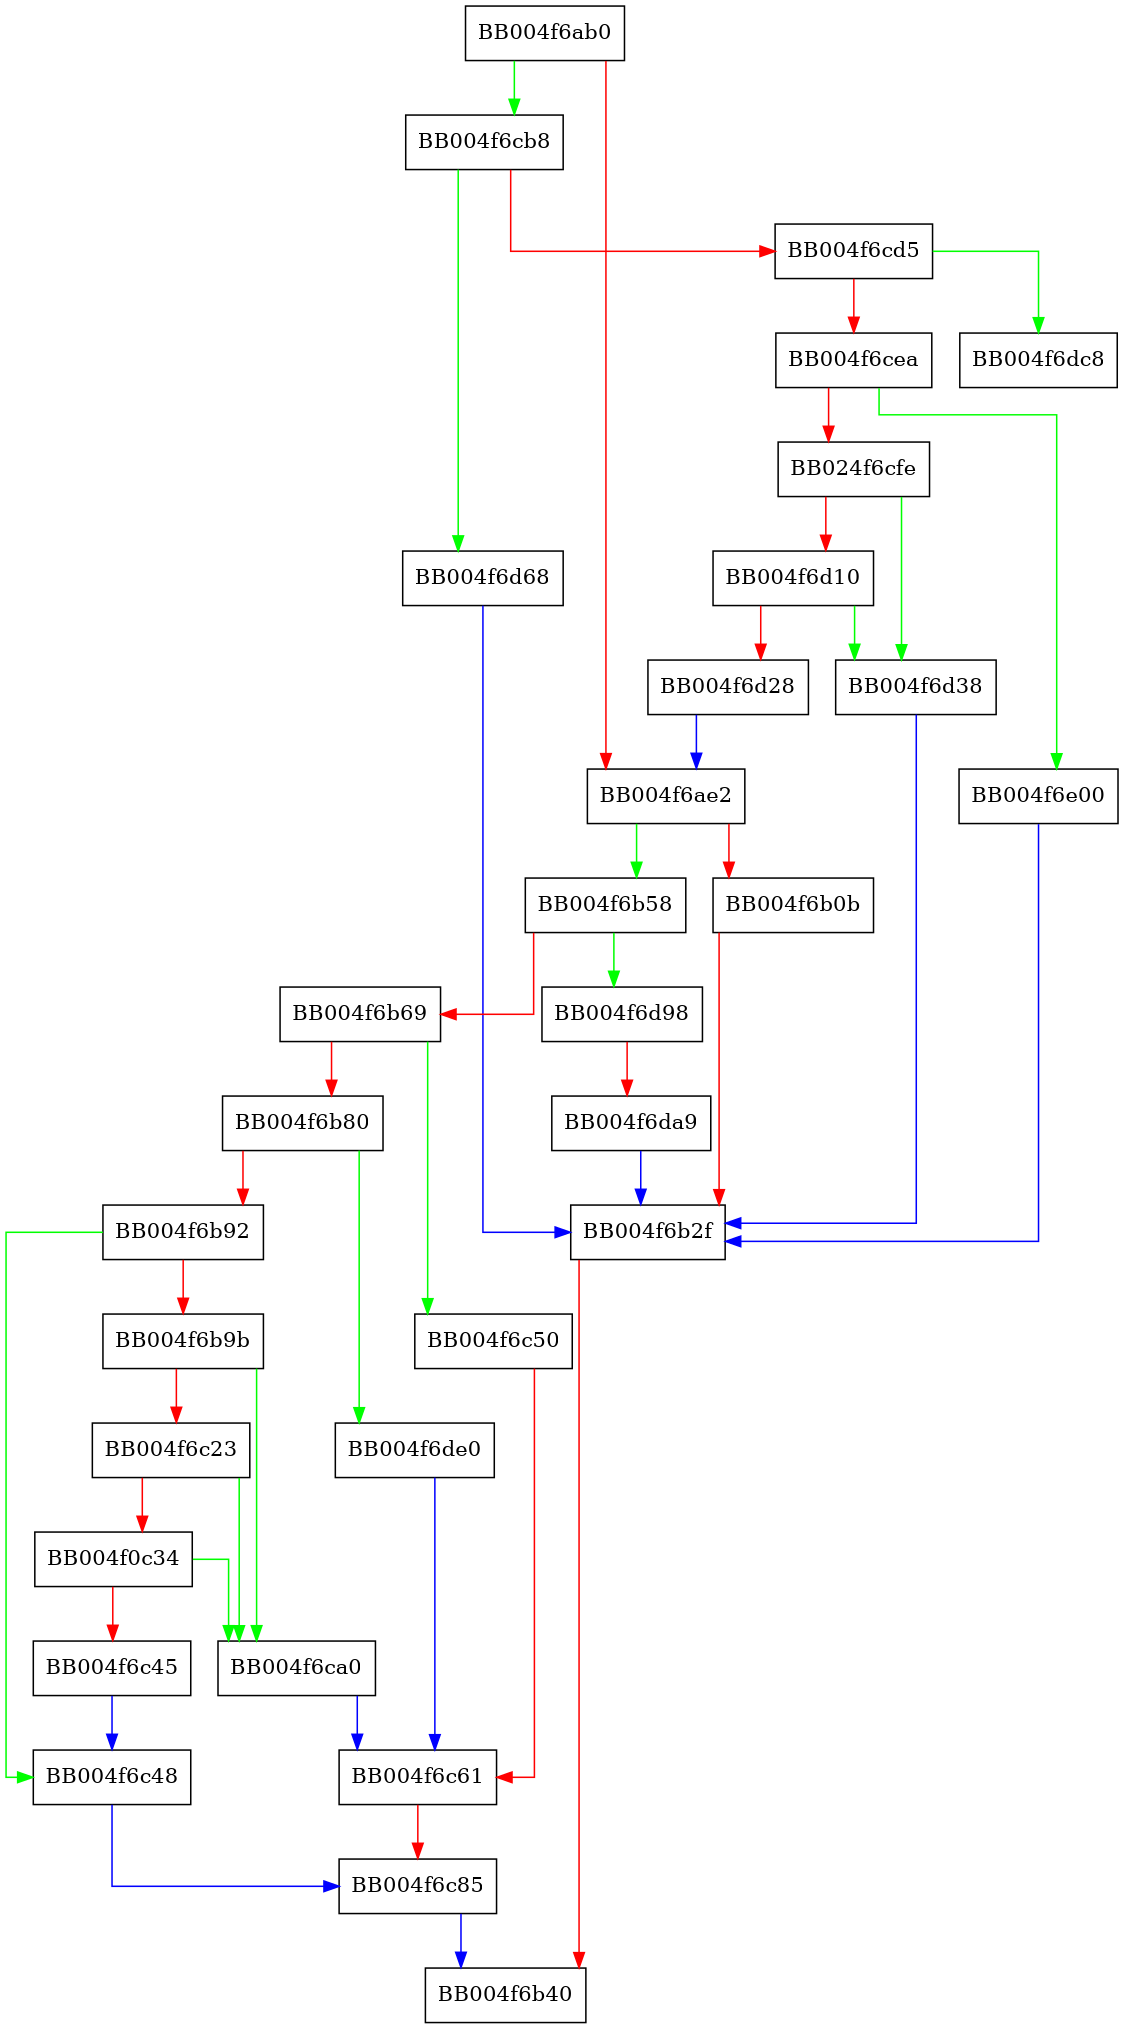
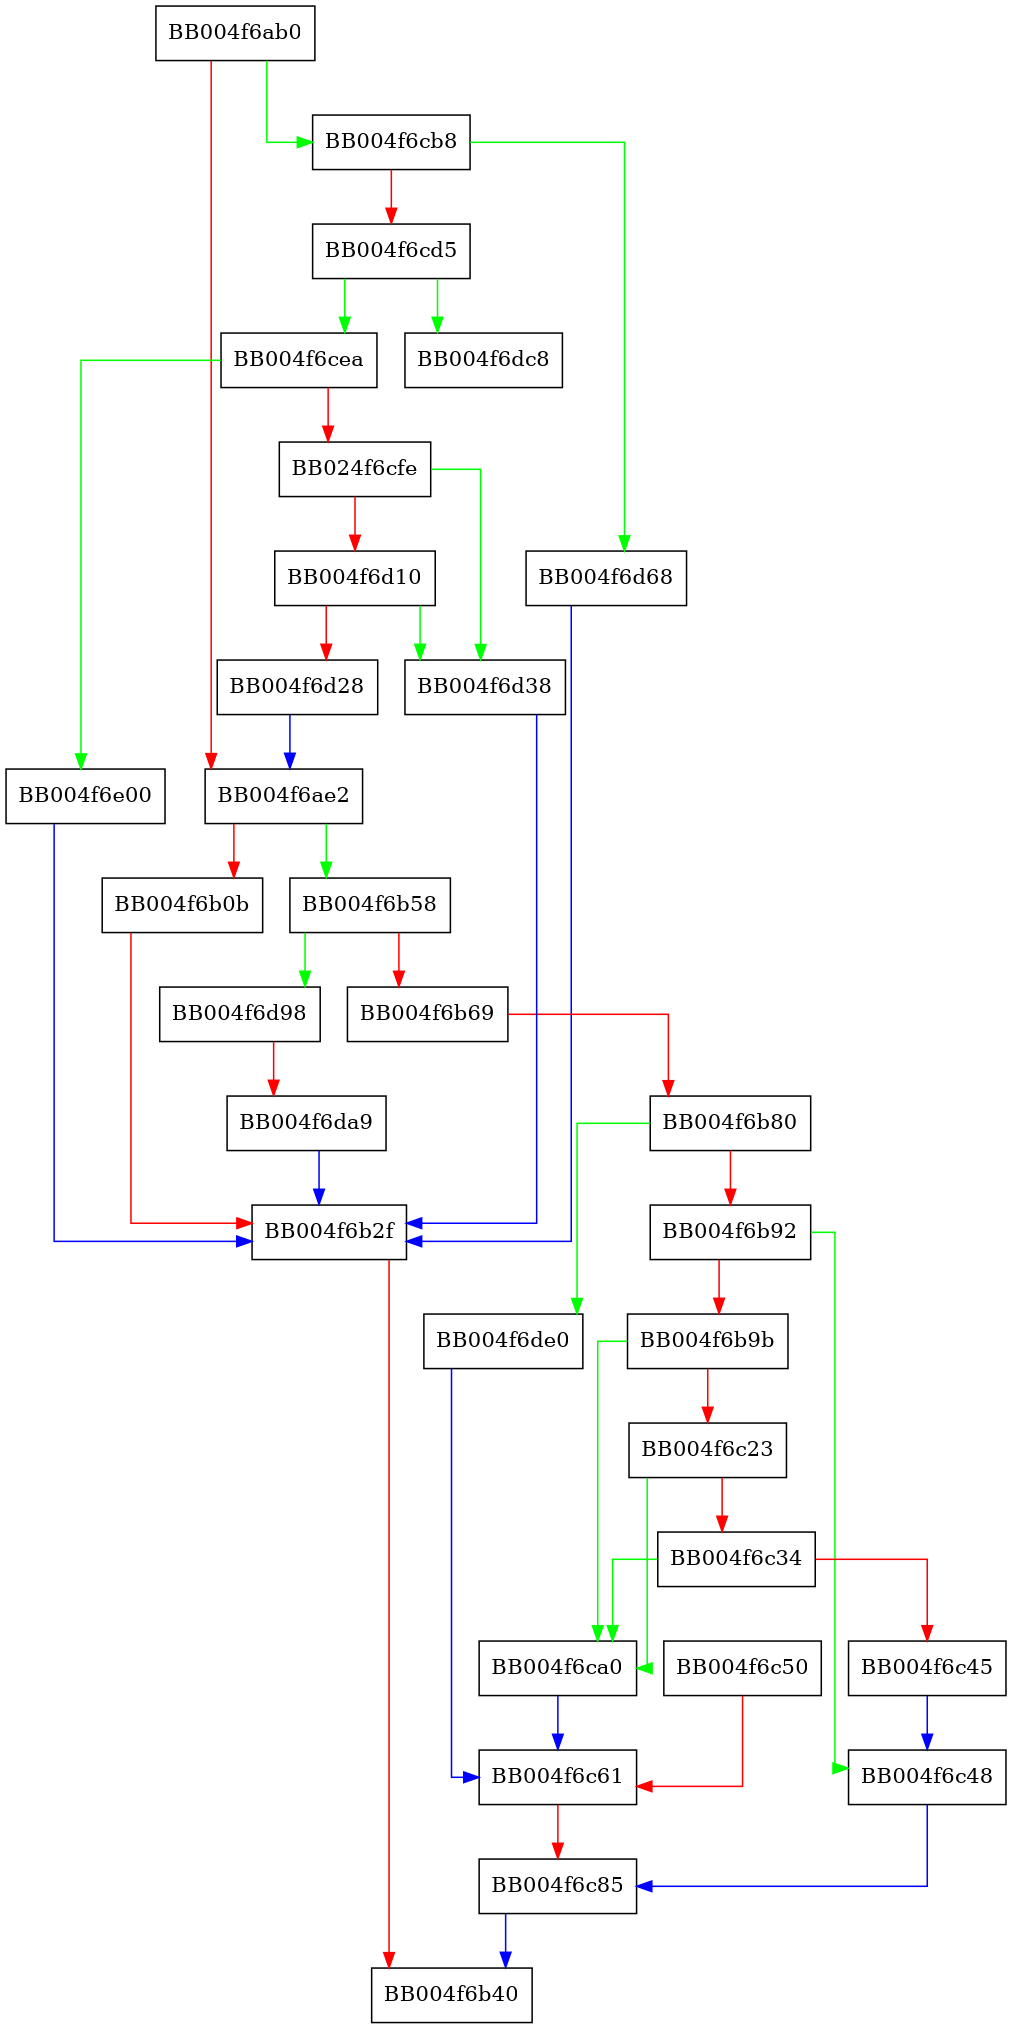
edge "BB004f6cd5" -> "BB004f6cea": color red -> green
edge "BB004f6b69" -> "BB004f6c50": removed
node "BB004f0c34": label "BB004f0c34" -> "BB004f6c34"
